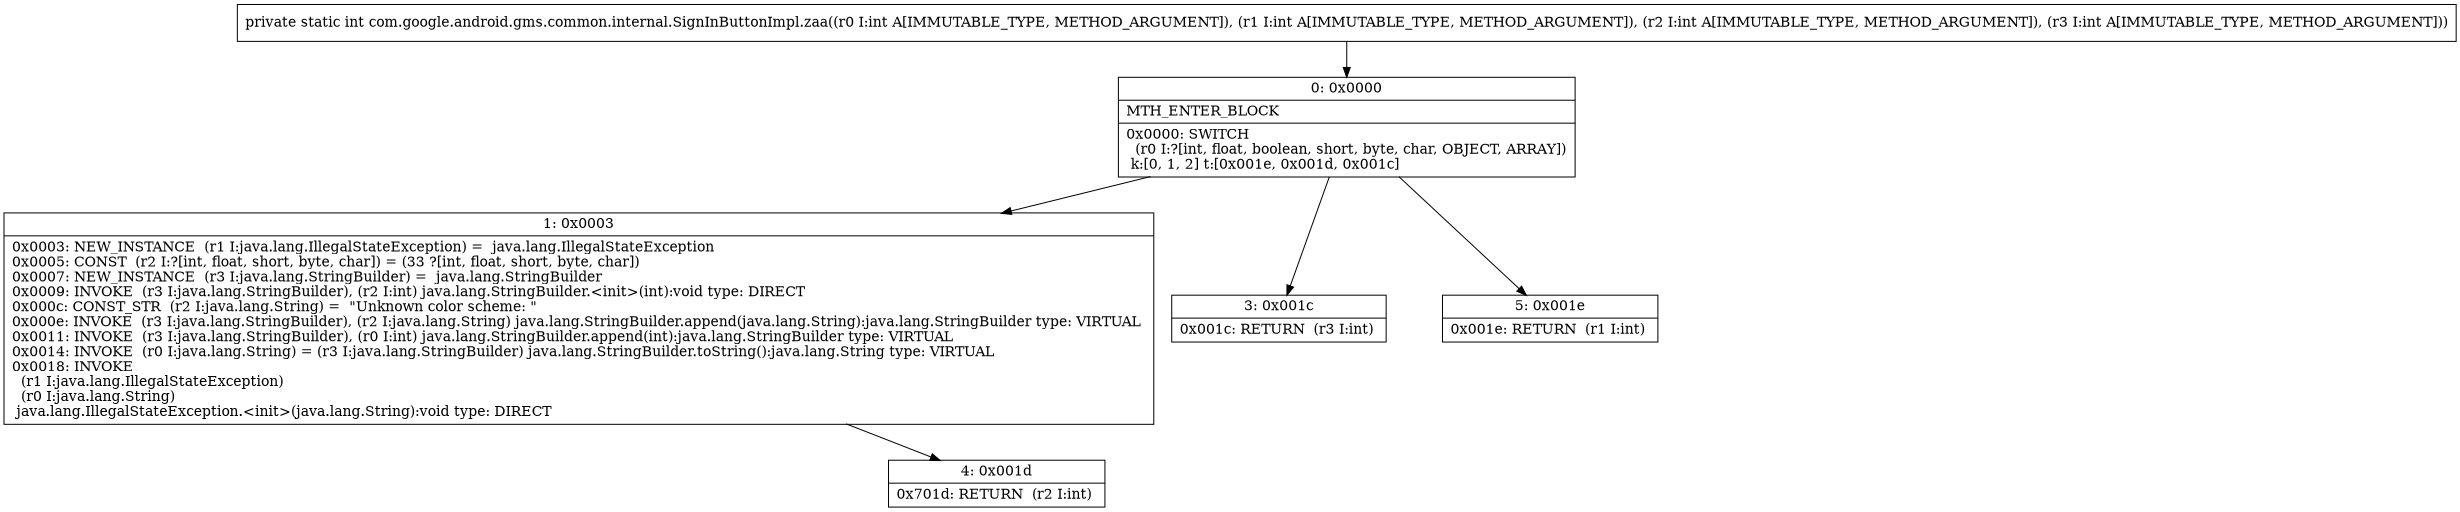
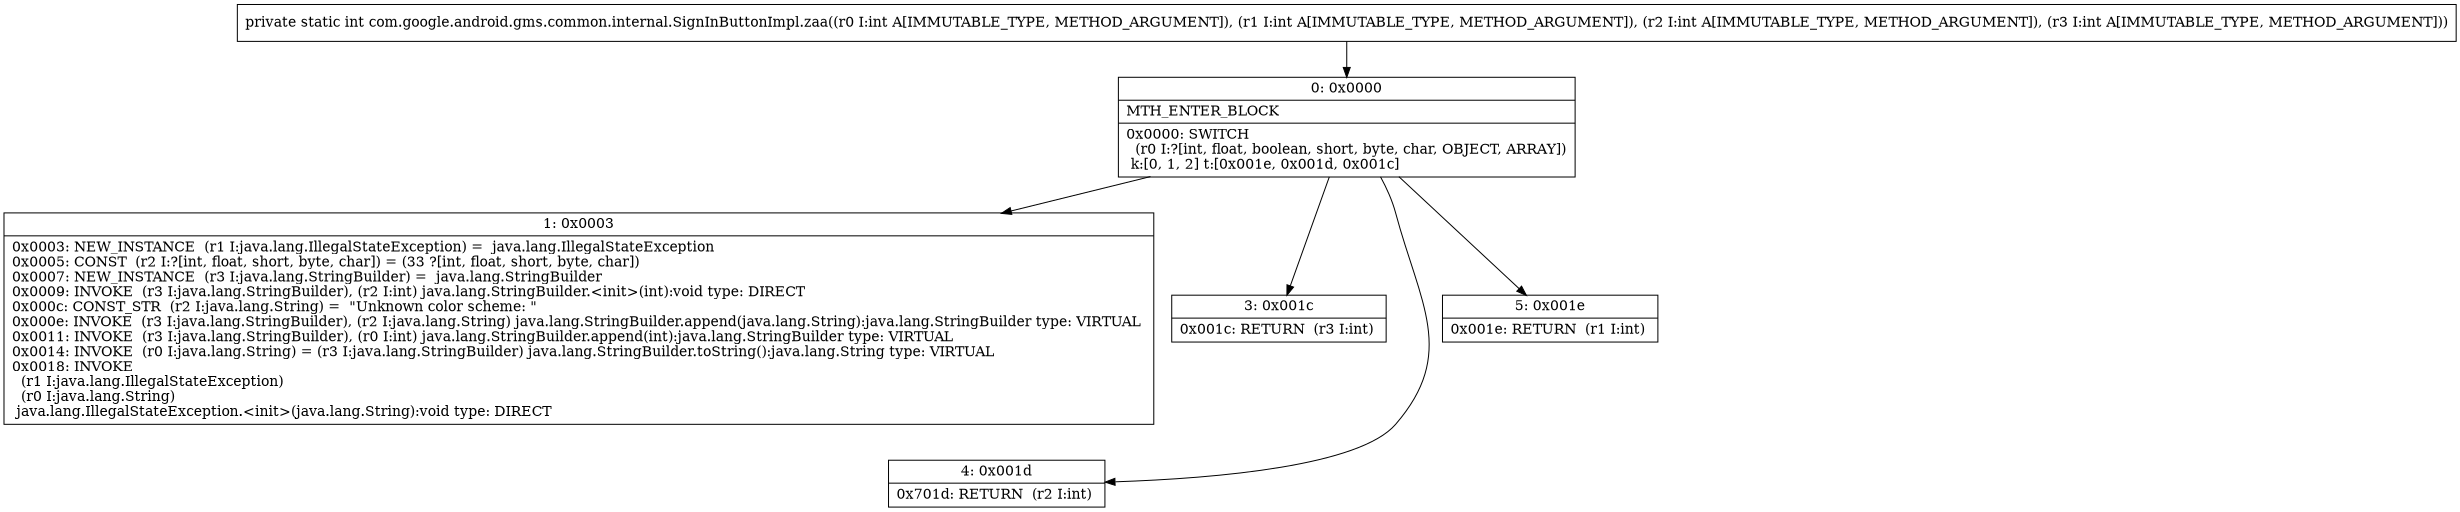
edge "1: 0x0003" -> "4: 0x001d": now "0: 0x0000" -> "4: 0x001d"
